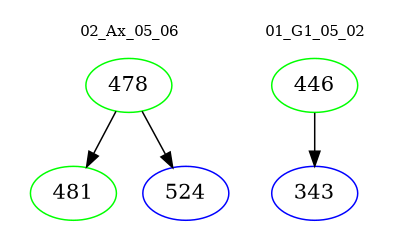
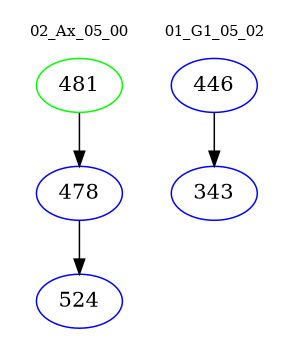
cluster "02_Ax_05_06": label "02_Ax_05_06" -> "02_Ax_05_00"
node "478": color green -> blue
node "446": color green -> blue
edge "478" -> "481": reversed
